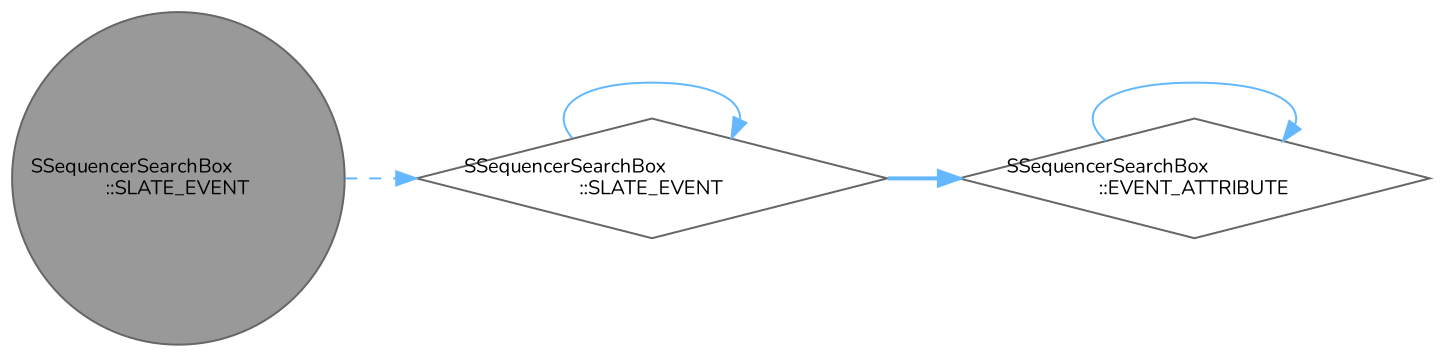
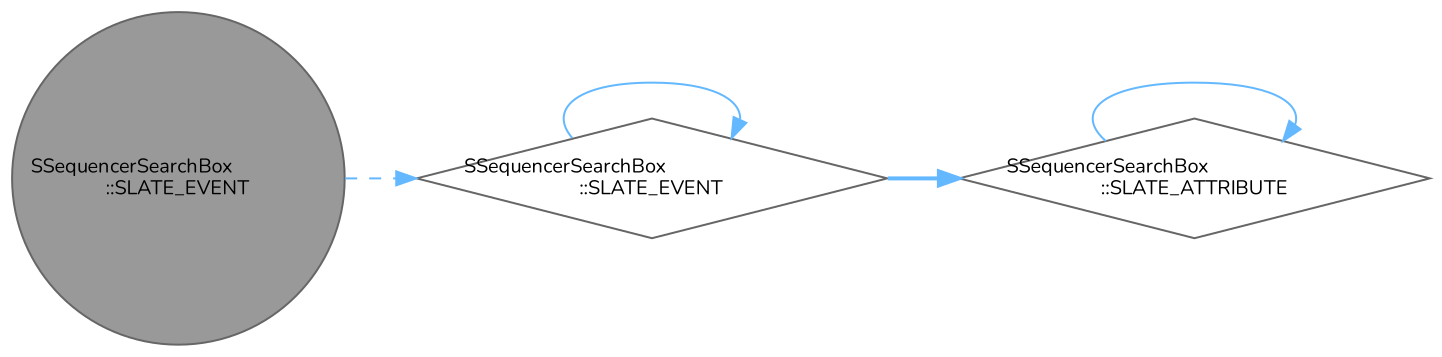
node "SSequencerSearchBox ::EVENT_ATTRIBUTE": label "SSequencerSearchBox ::EVENT_ATTRIBUTE" -> "SSequencerSearchBox ::SLATE_ATTRIBUTE"
